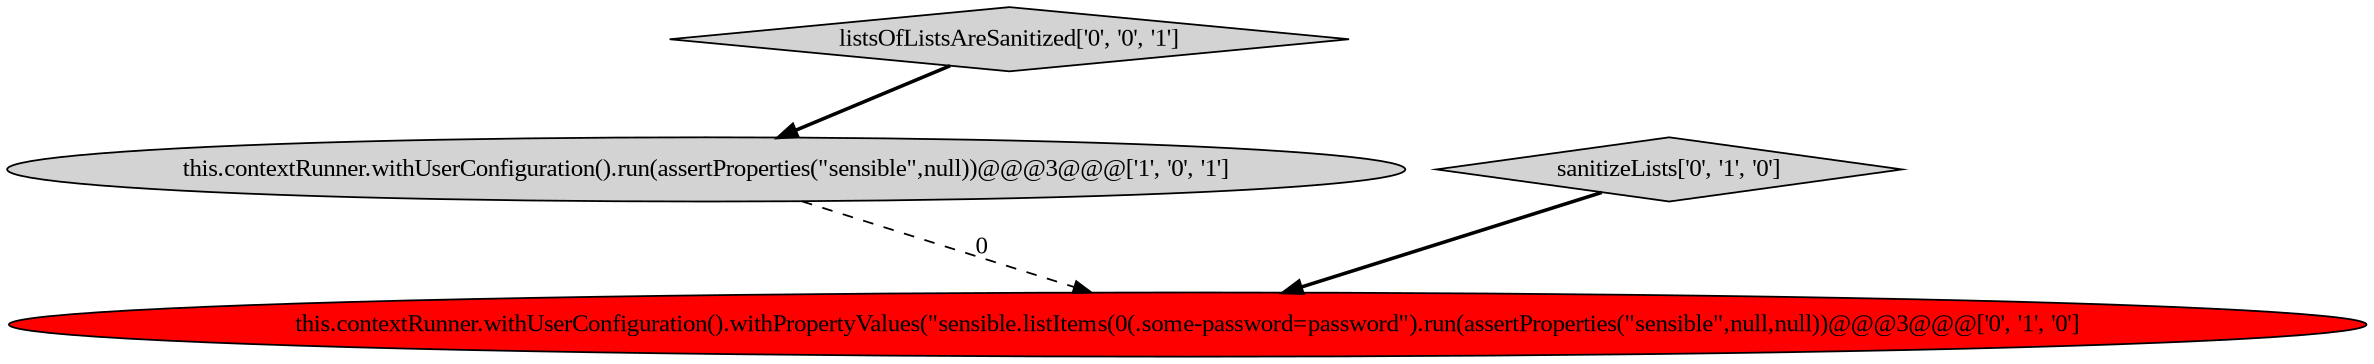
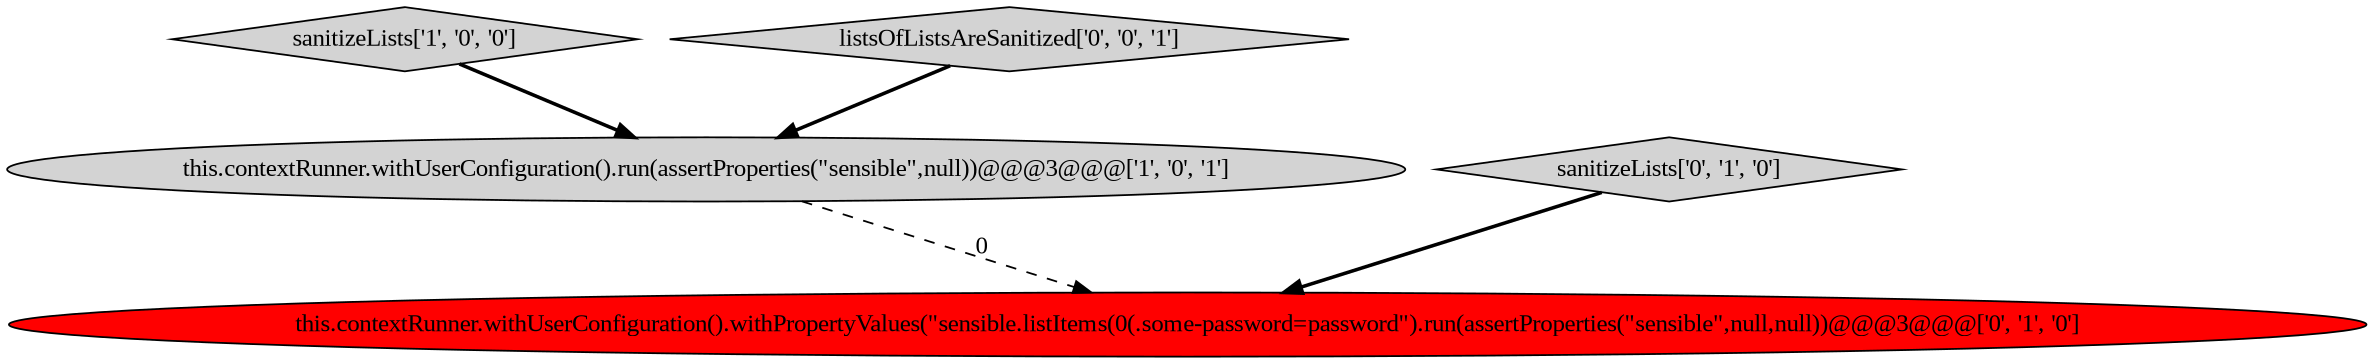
node "sanitizeLists['1', '0', '0']": added
